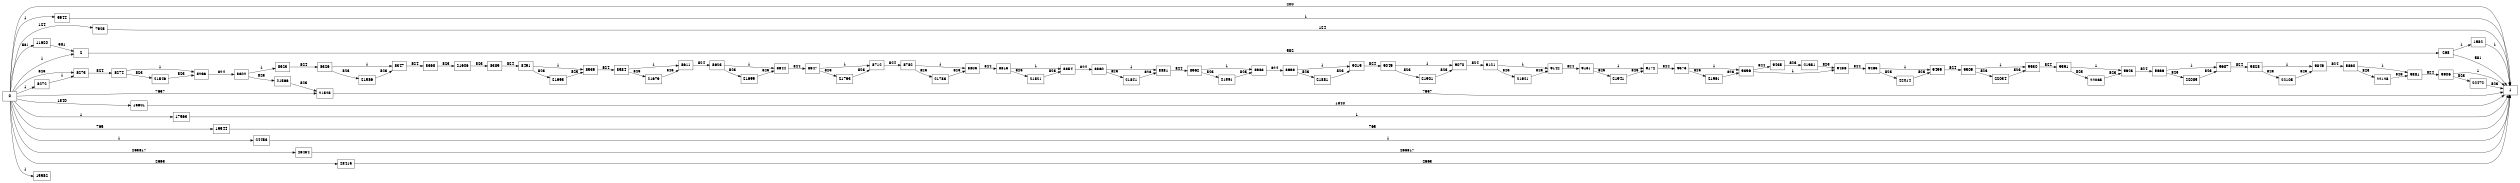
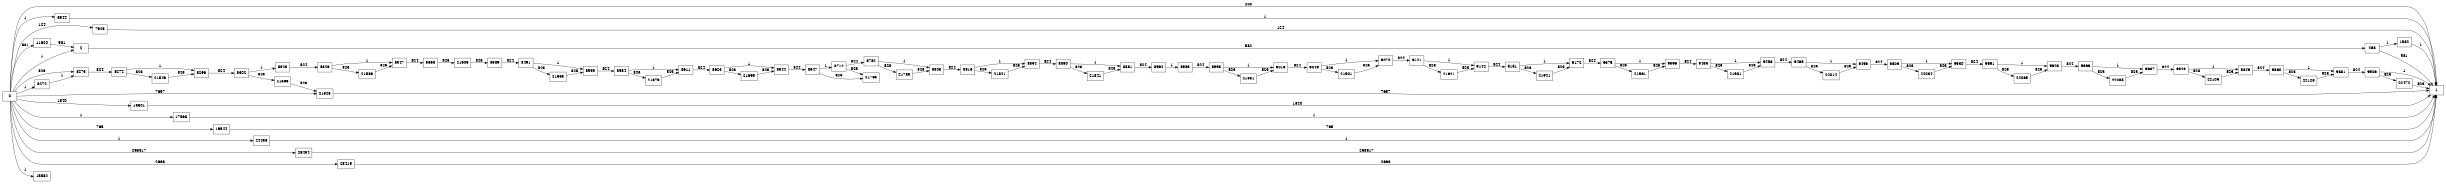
edge "9396" -> "9456": now "9435" -> "9456"
edge "21763" -> "8712": reversed
node "21861": removed
